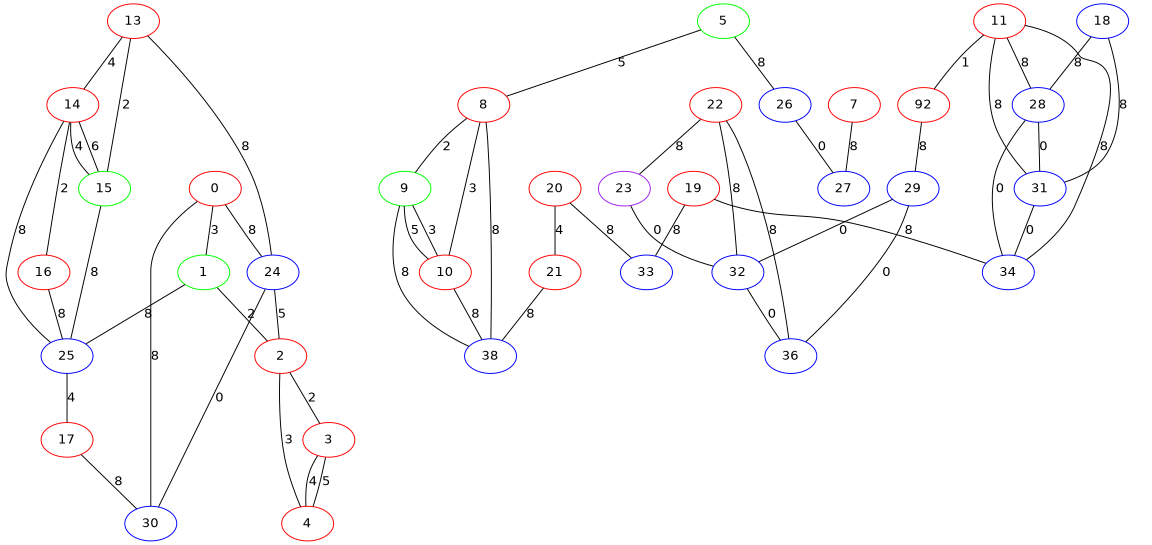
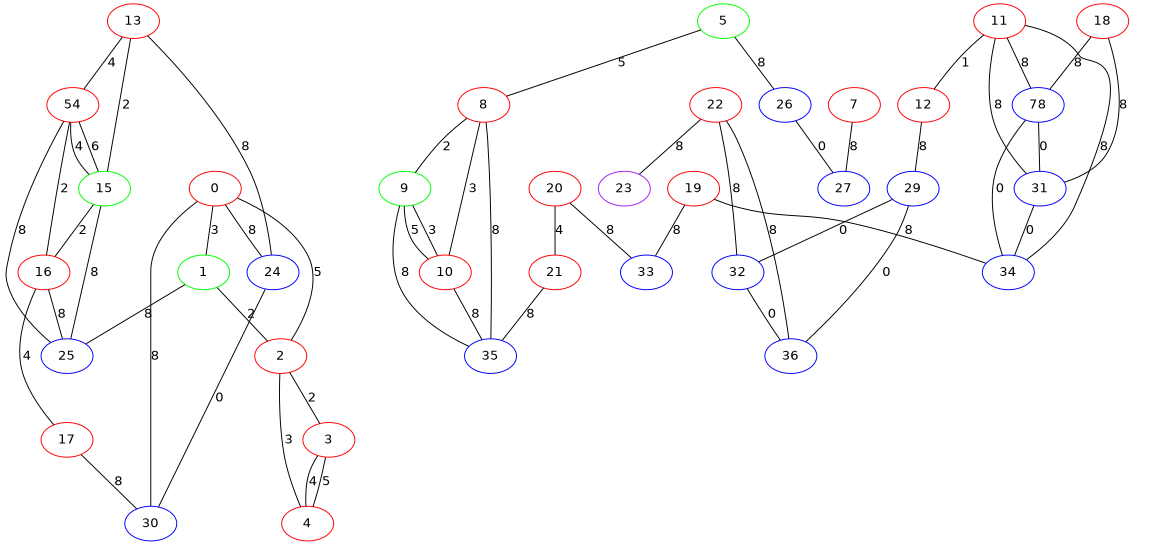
node "18": color blue -> red
node "14": label "14" -> "54"
node "92": label "92" -> "12"
node "28": label "28" -> "78"
edge "15" -- "16": added, label "2"
edge "23" -- "32": removed, label "0"
edge "24" -- "2": now "0" -- "2"
node "38": label "38" -> "35"
edge "25" -- "17": now "16" -- "17"
